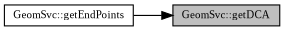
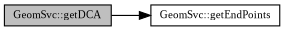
edge "GeomSvc::getEndPoints" -> "GeomSvc::getDCA": reversed
